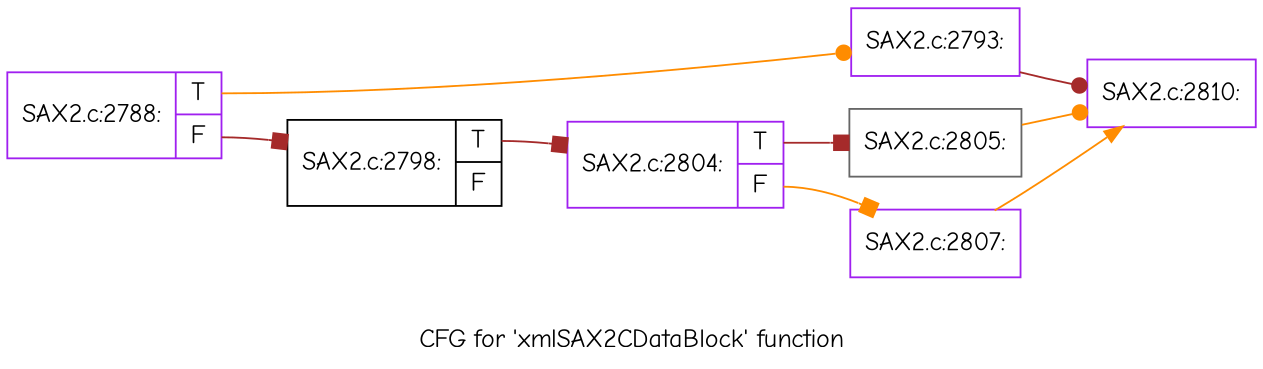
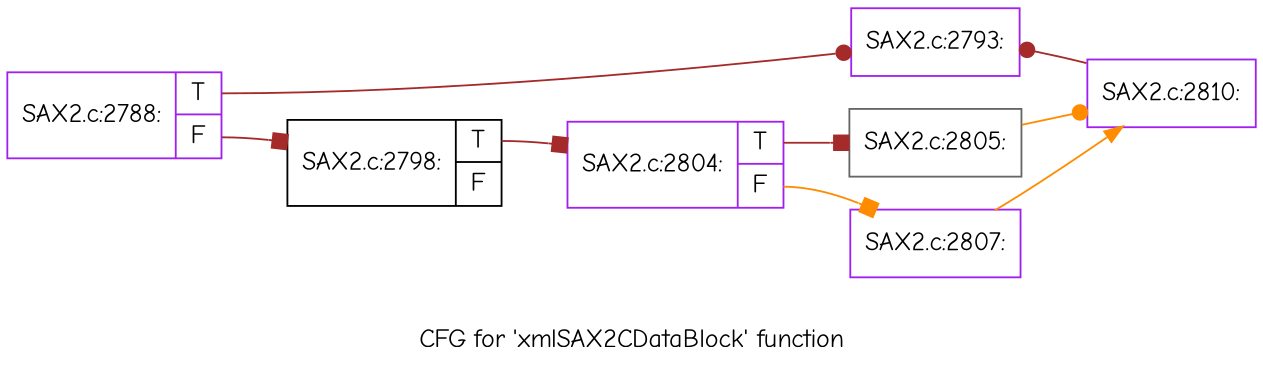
edge "SAX2.c:2793:" -> "SAX2.c:2810:": reversed
edge "SAX2.c:2788:" -> "SAX2.c:2793:": color darkorange -> brown
